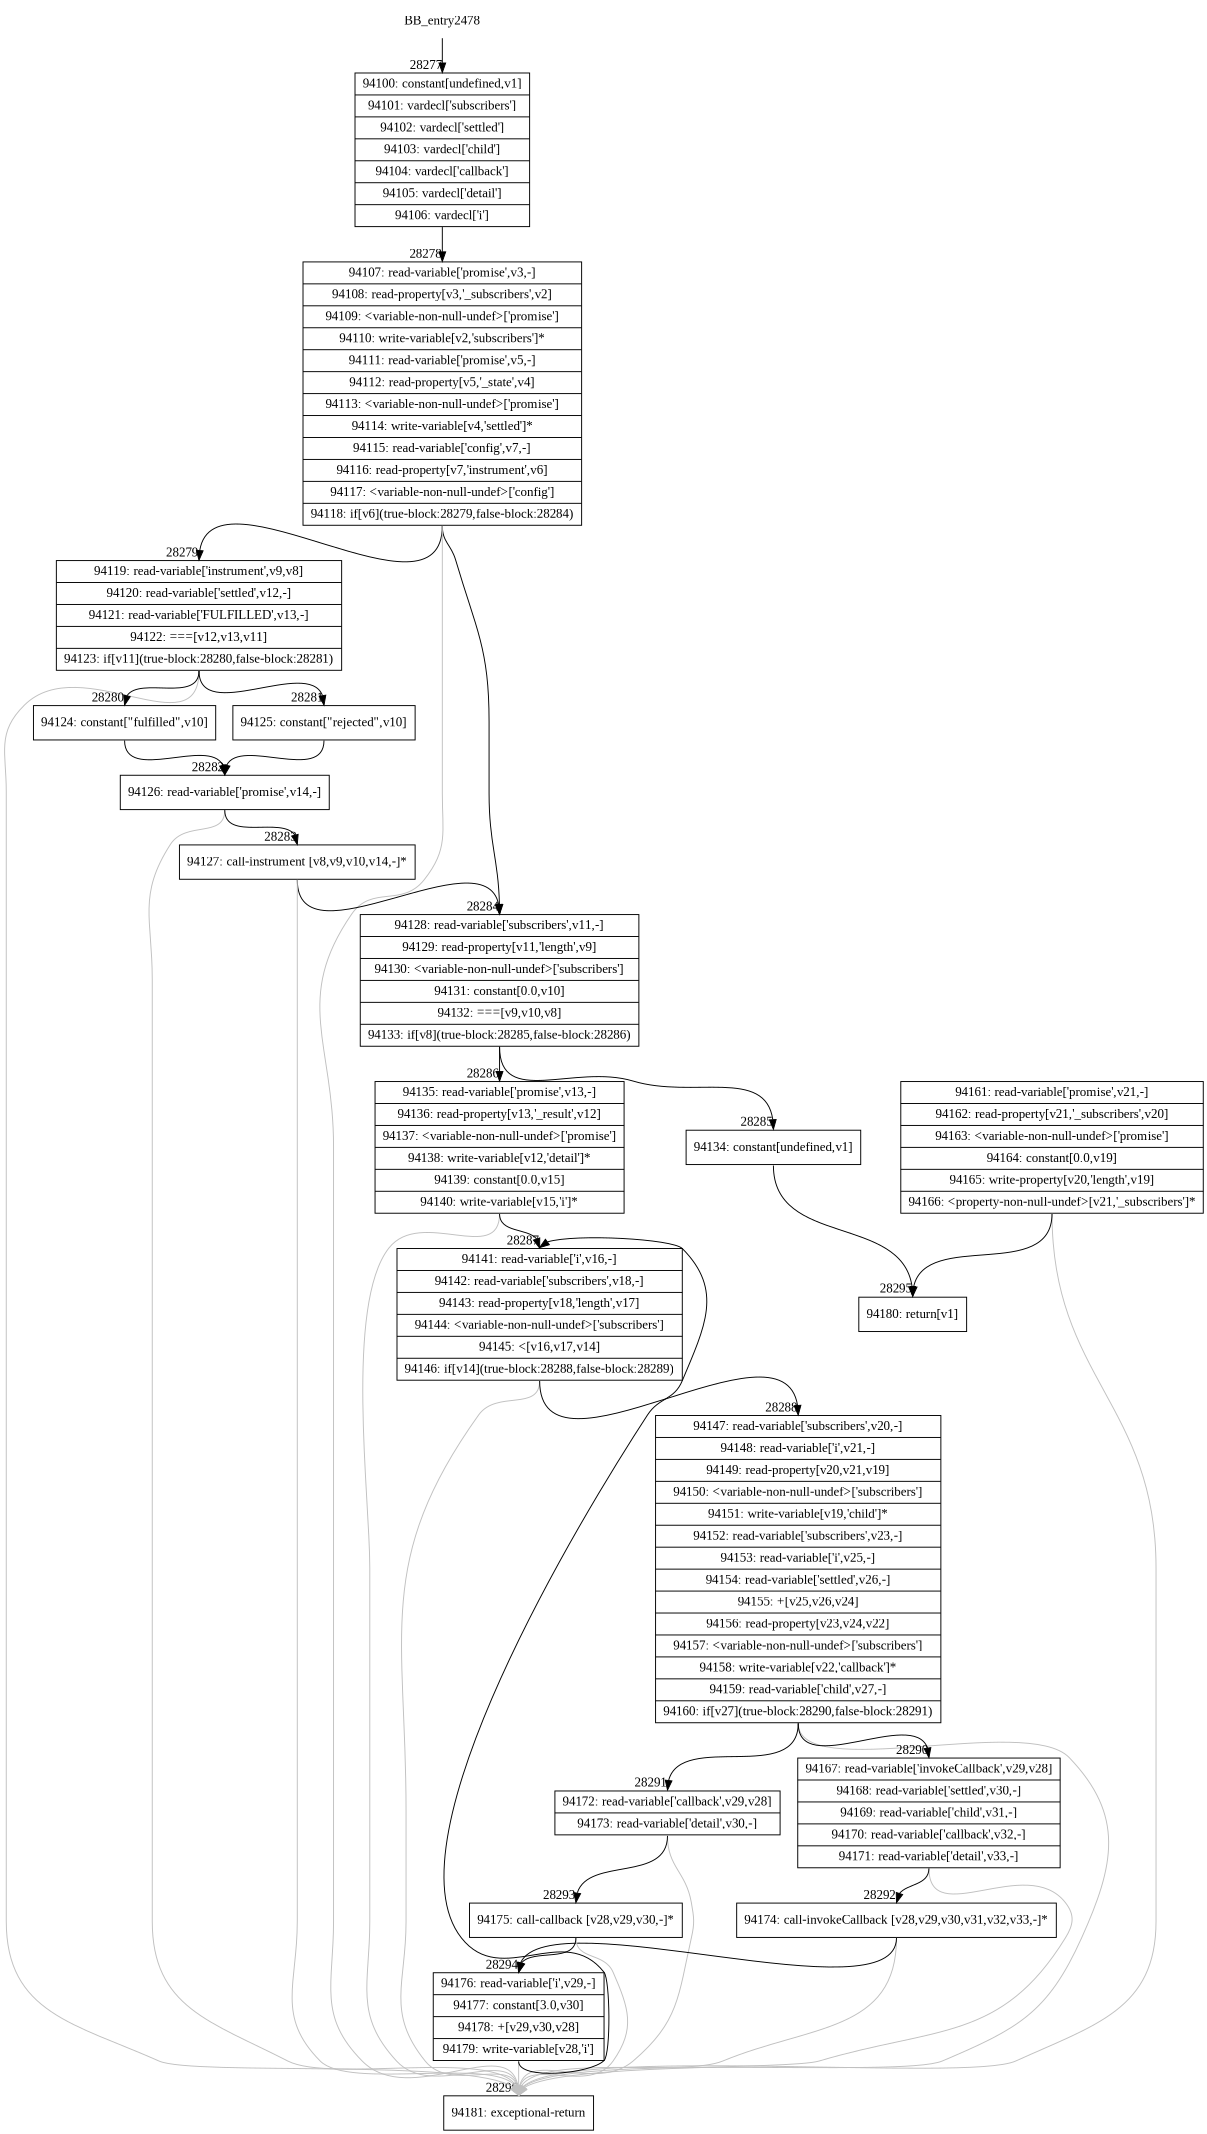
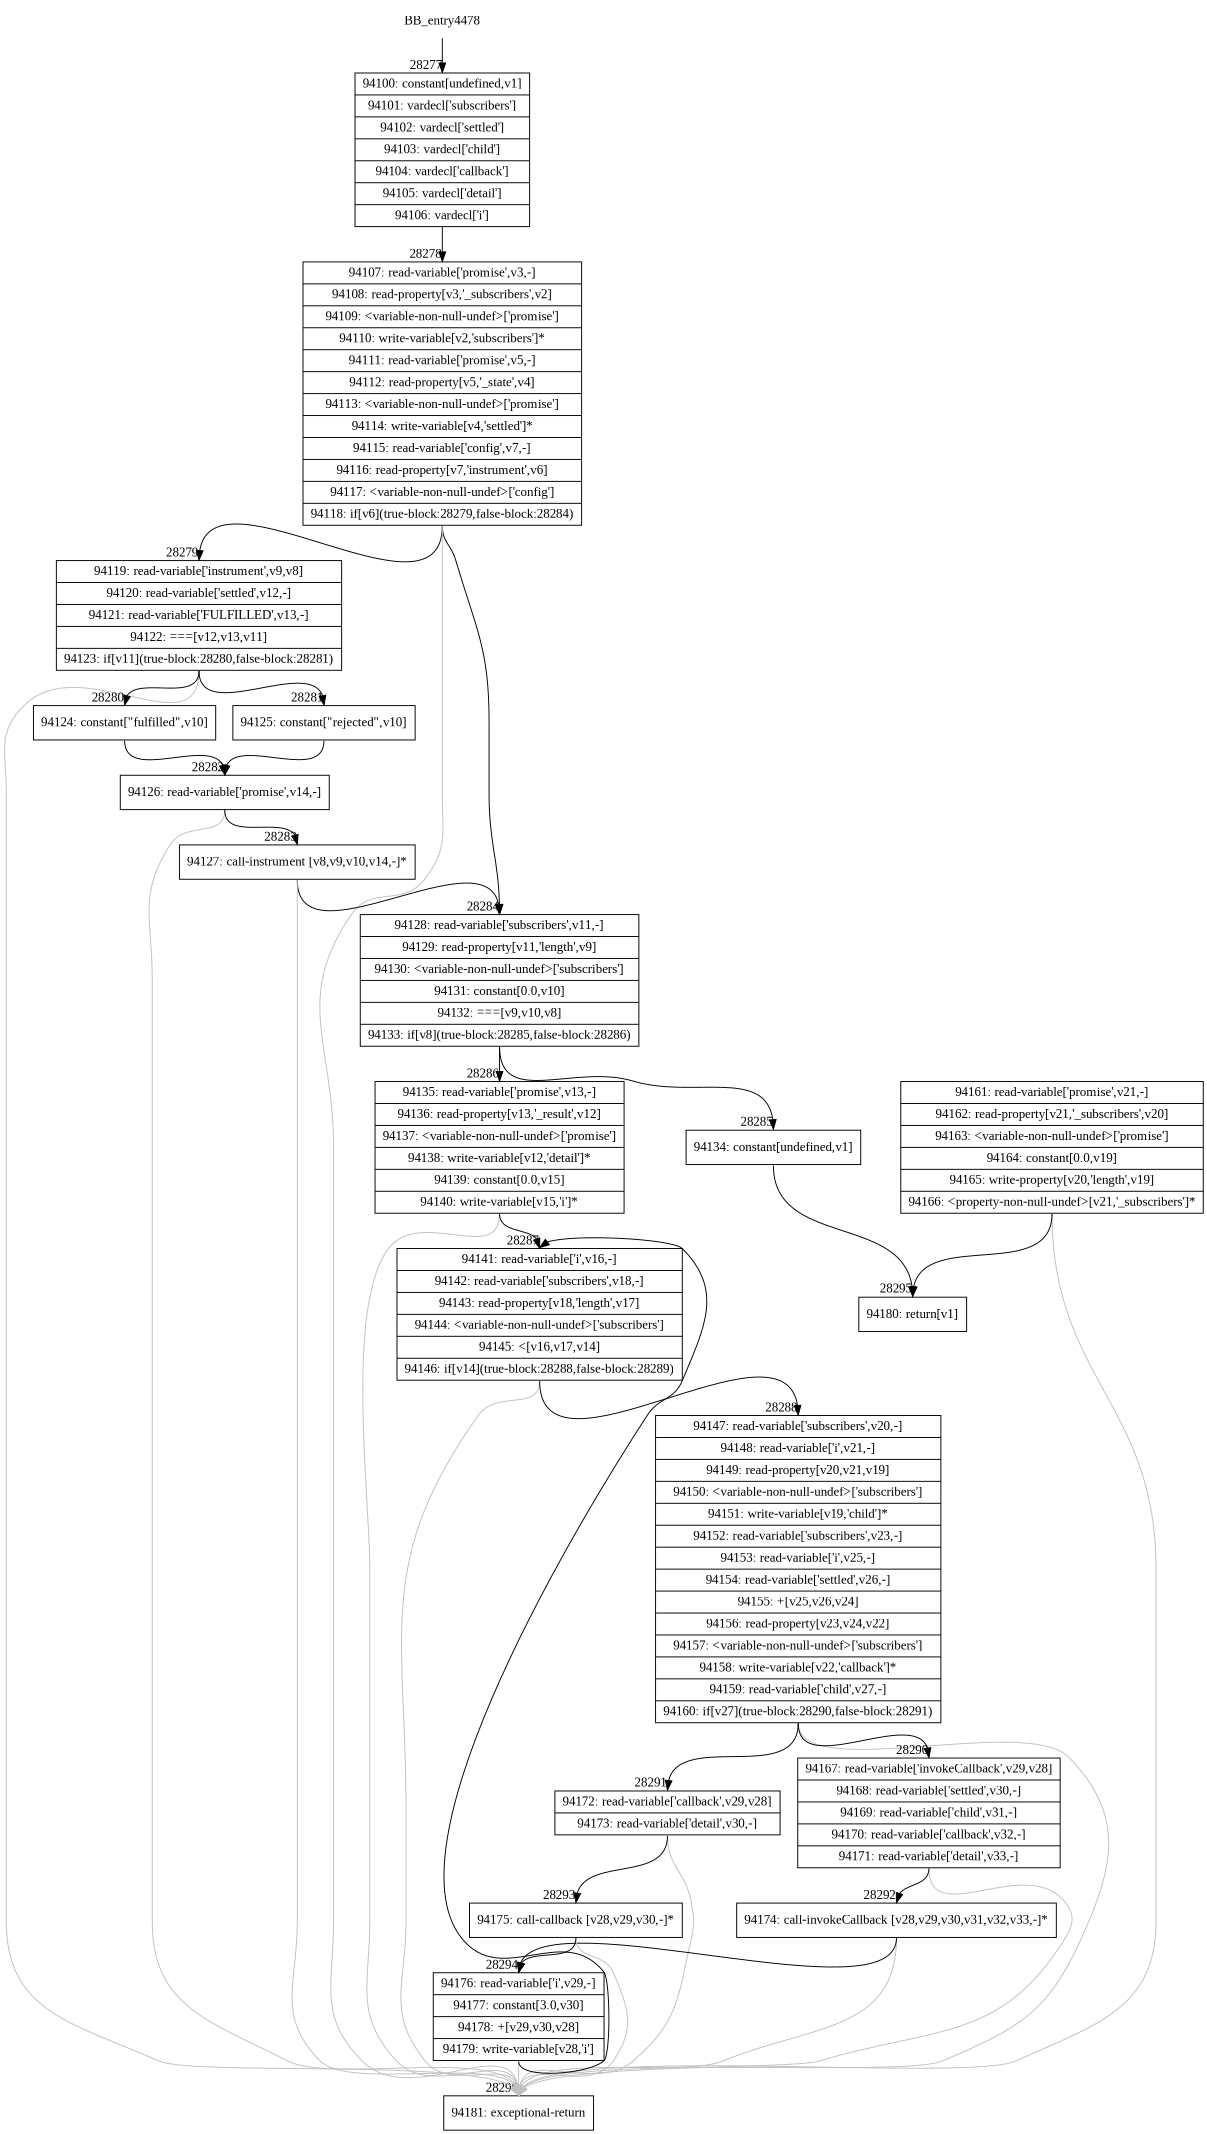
node "BB_entry2478": label "BB_entry2478" -> "BB_entry4478"
